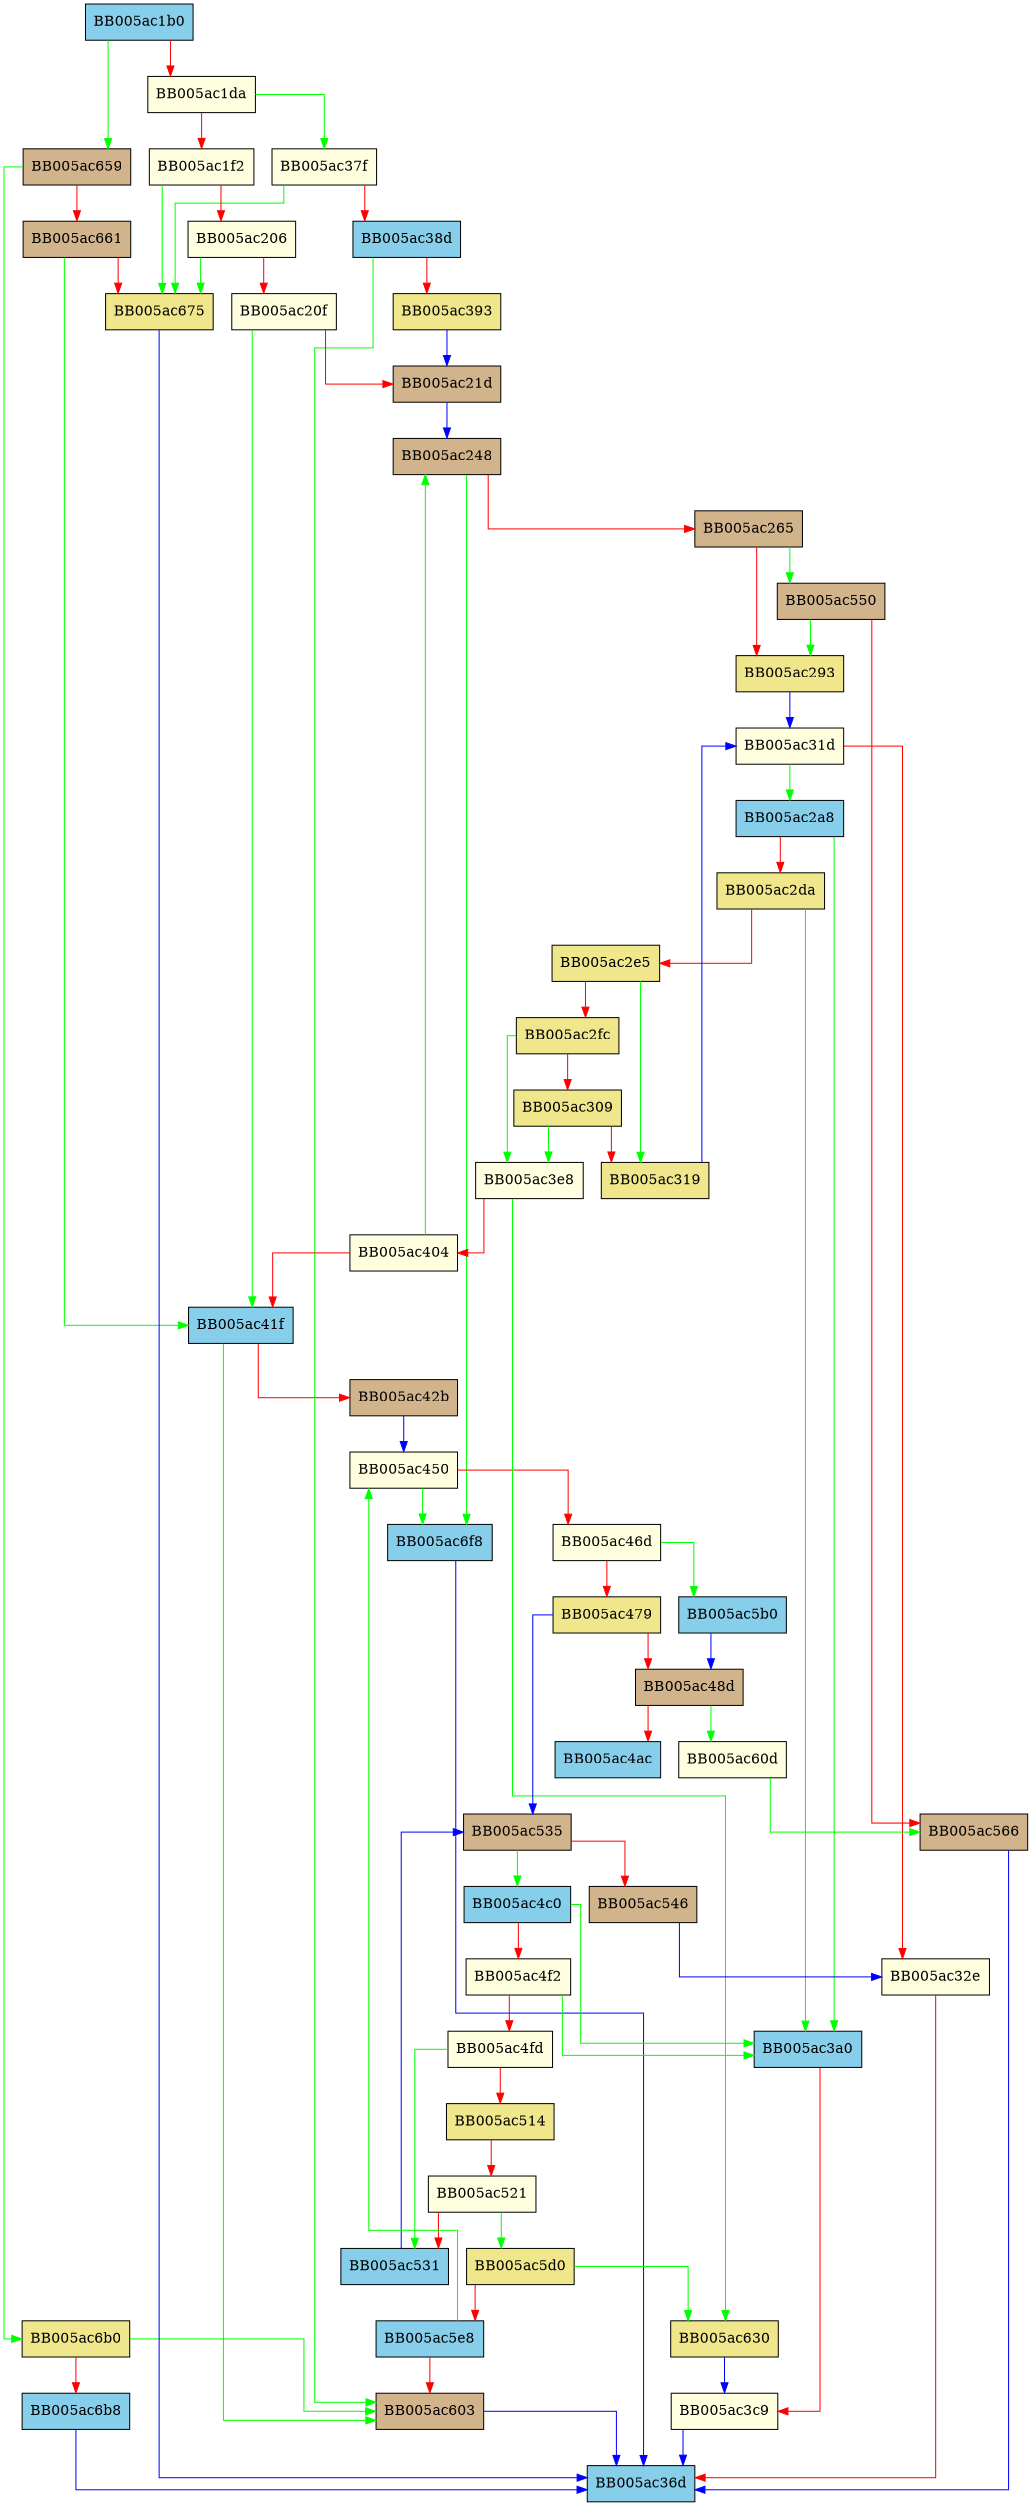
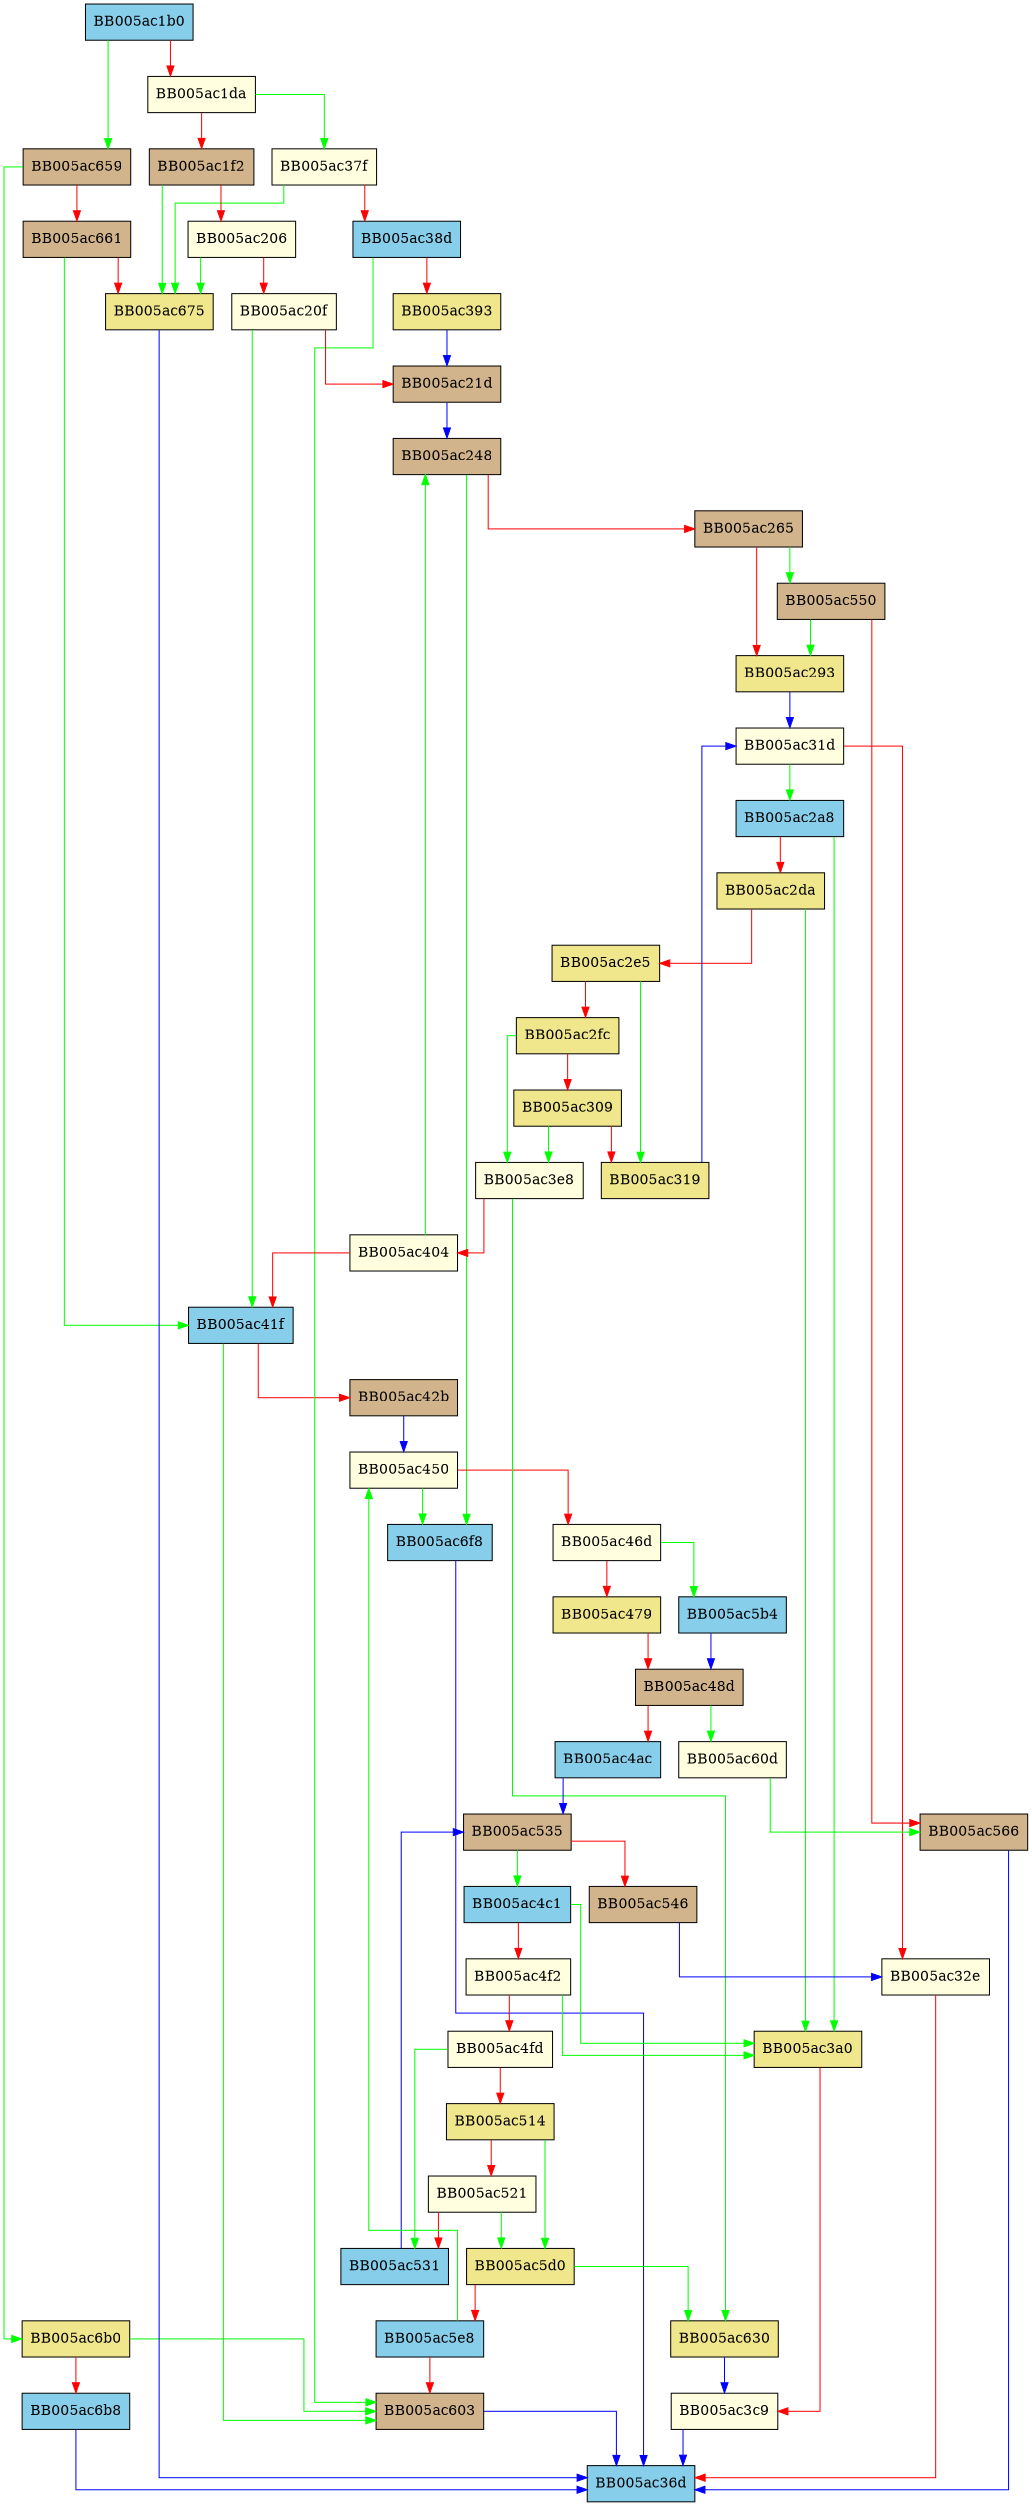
node "BB005ac1f2": fillcolor lightyellow -> tan
node "BB005ac5b0": label "BB005ac5b0" -> "BB005ac5b4"
edge "BB005ac479" -> "BB005ac535": now "BB005ac4ac" -> "BB005ac535"
node "BB005ac4c0": label "BB005ac4c0" -> "BB005ac4c1"
node "BB005ac3a0": fillcolor skyblue -> khaki
edge "BB005ac514" -> "BB005ac5d0": added
